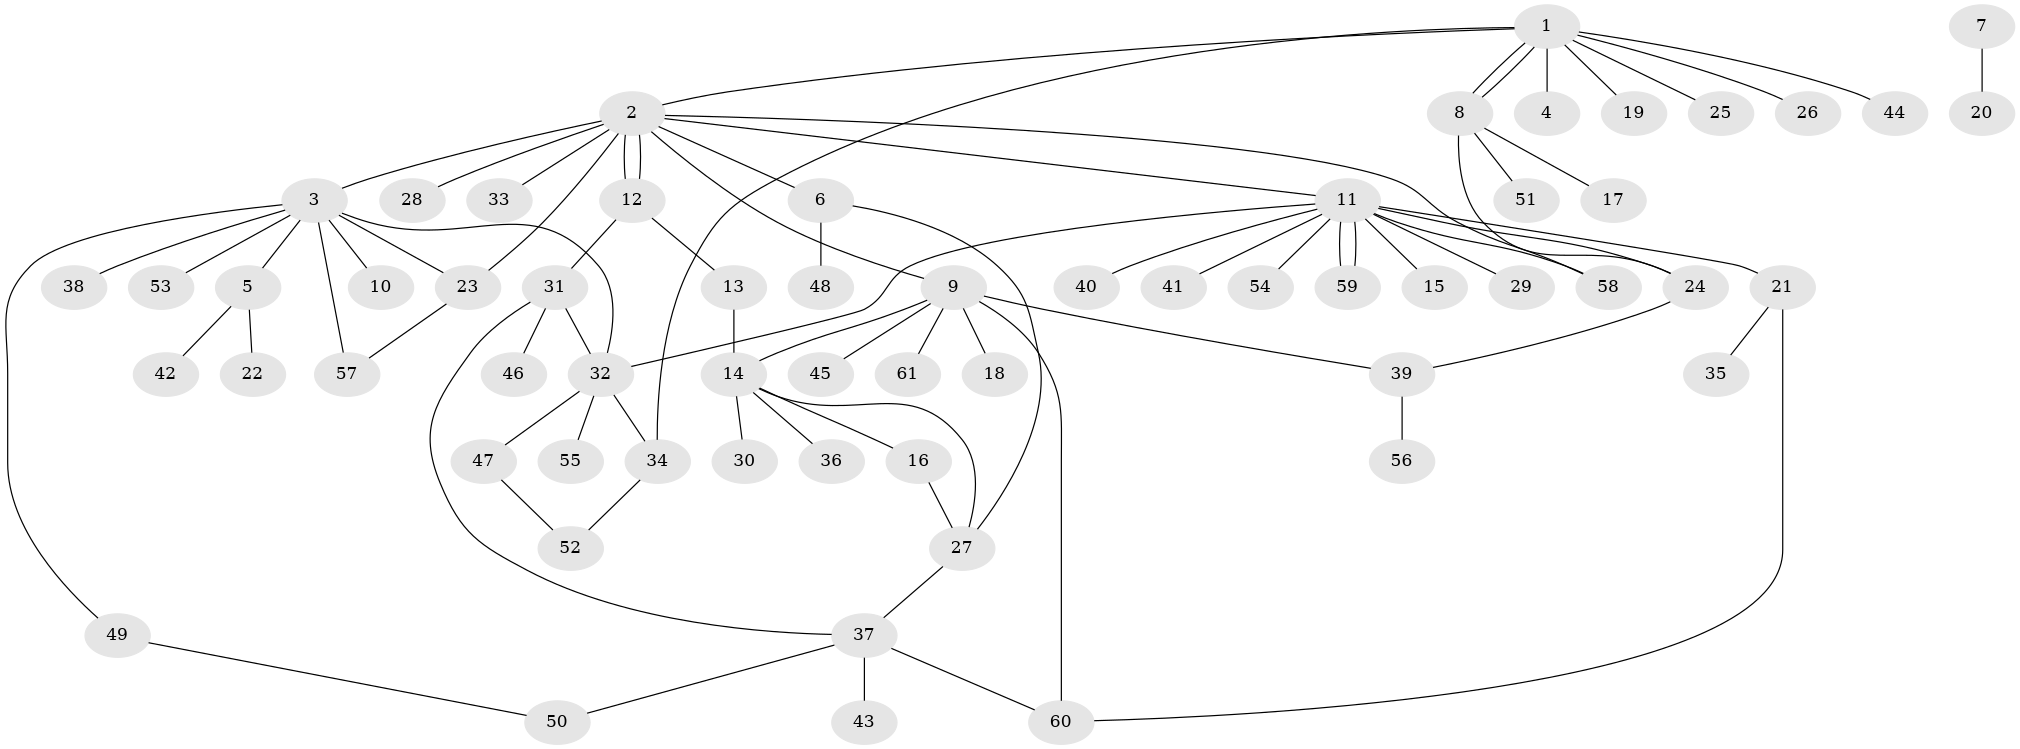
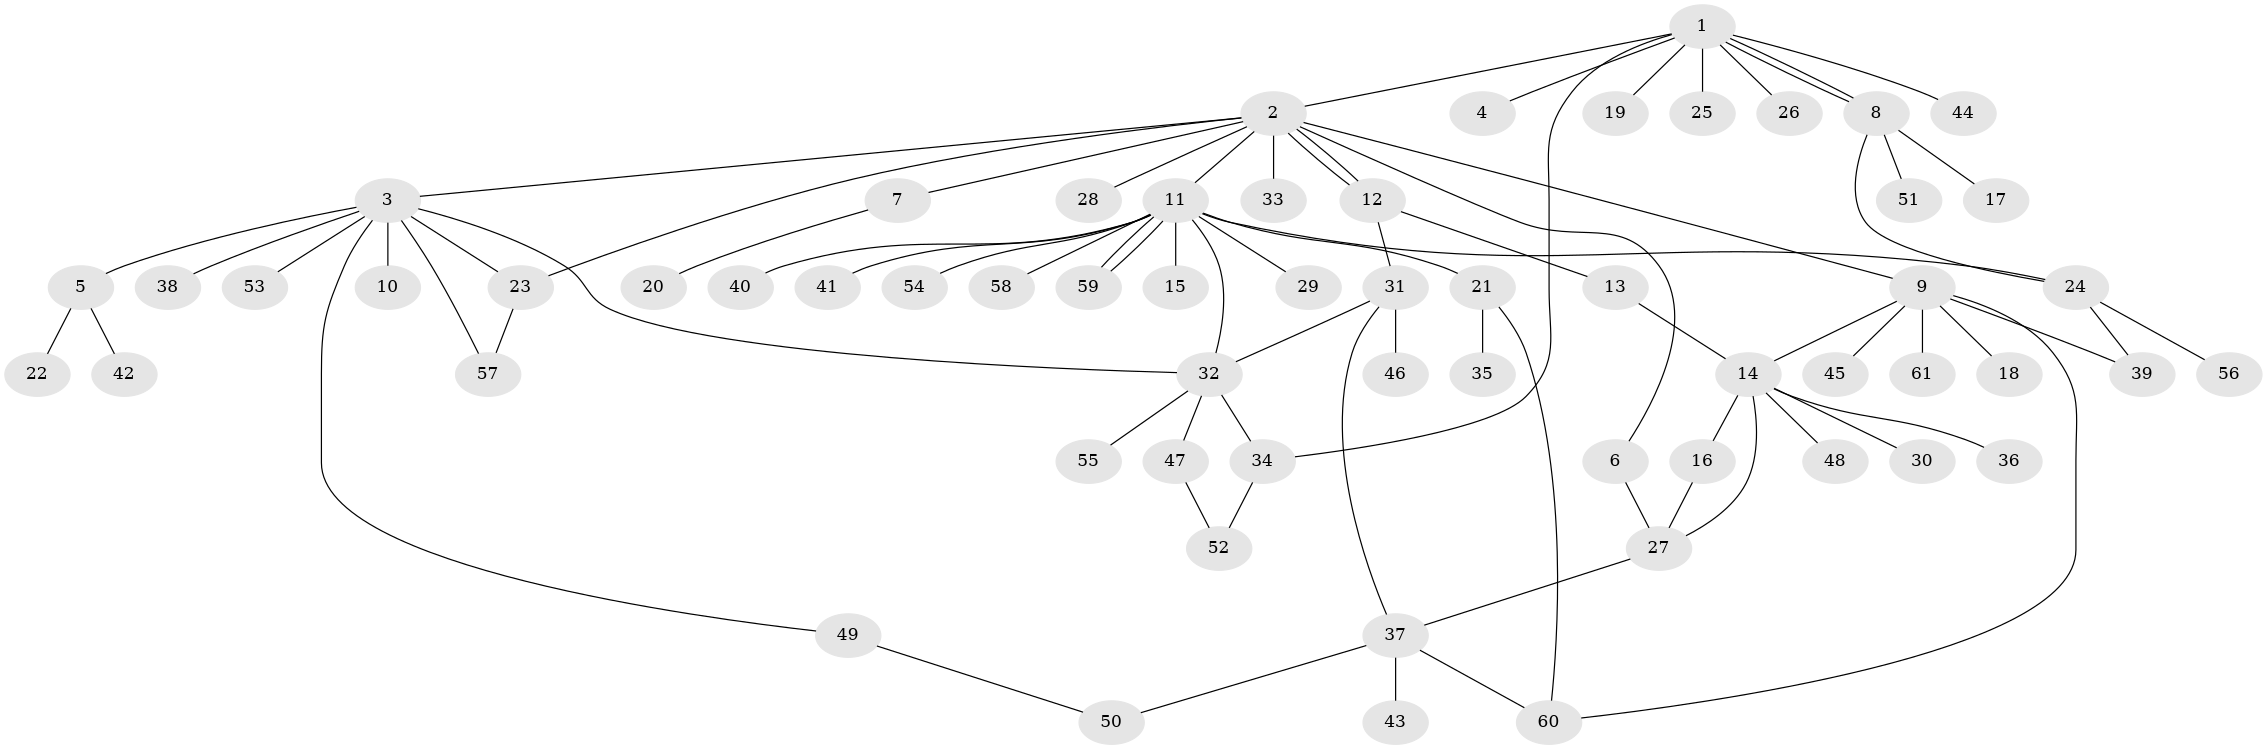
edge "2" -- "58": now "2" -- "7"
edge "6" -- "48": now "14" -- "48"
edge "39" -- "56": now "24" -- "56"
